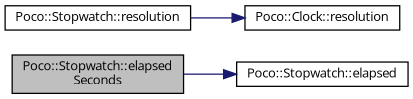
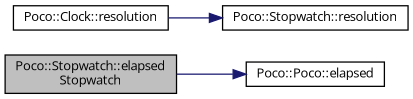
edge "Poco::Stopwatch::resolution" -> "Poco::Clock::resolution": reversed
node "Poco::Stopwatch::elapsed Seconds": label "Poco::Stopwatch::elapsed Seconds" -> "Poco::Stopwatch::elapsed Stopwatch"
node "Poco::Stopwatch::elapsed": label "Poco::Stopwatch::elapsed" -> "Poco::Poco::elapsed"
